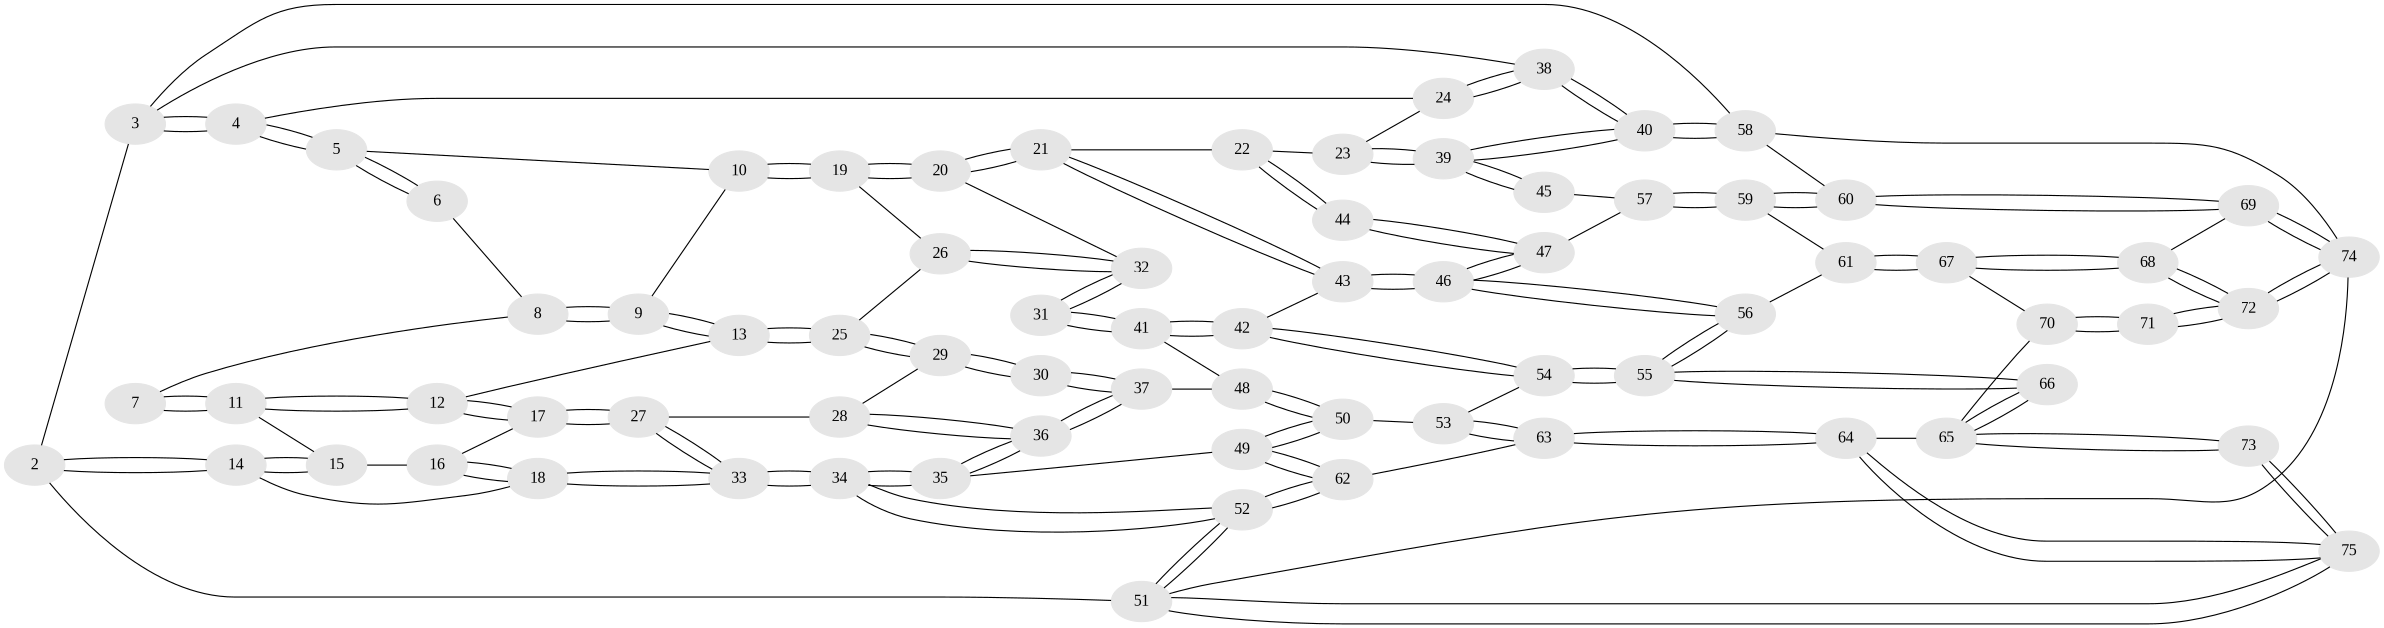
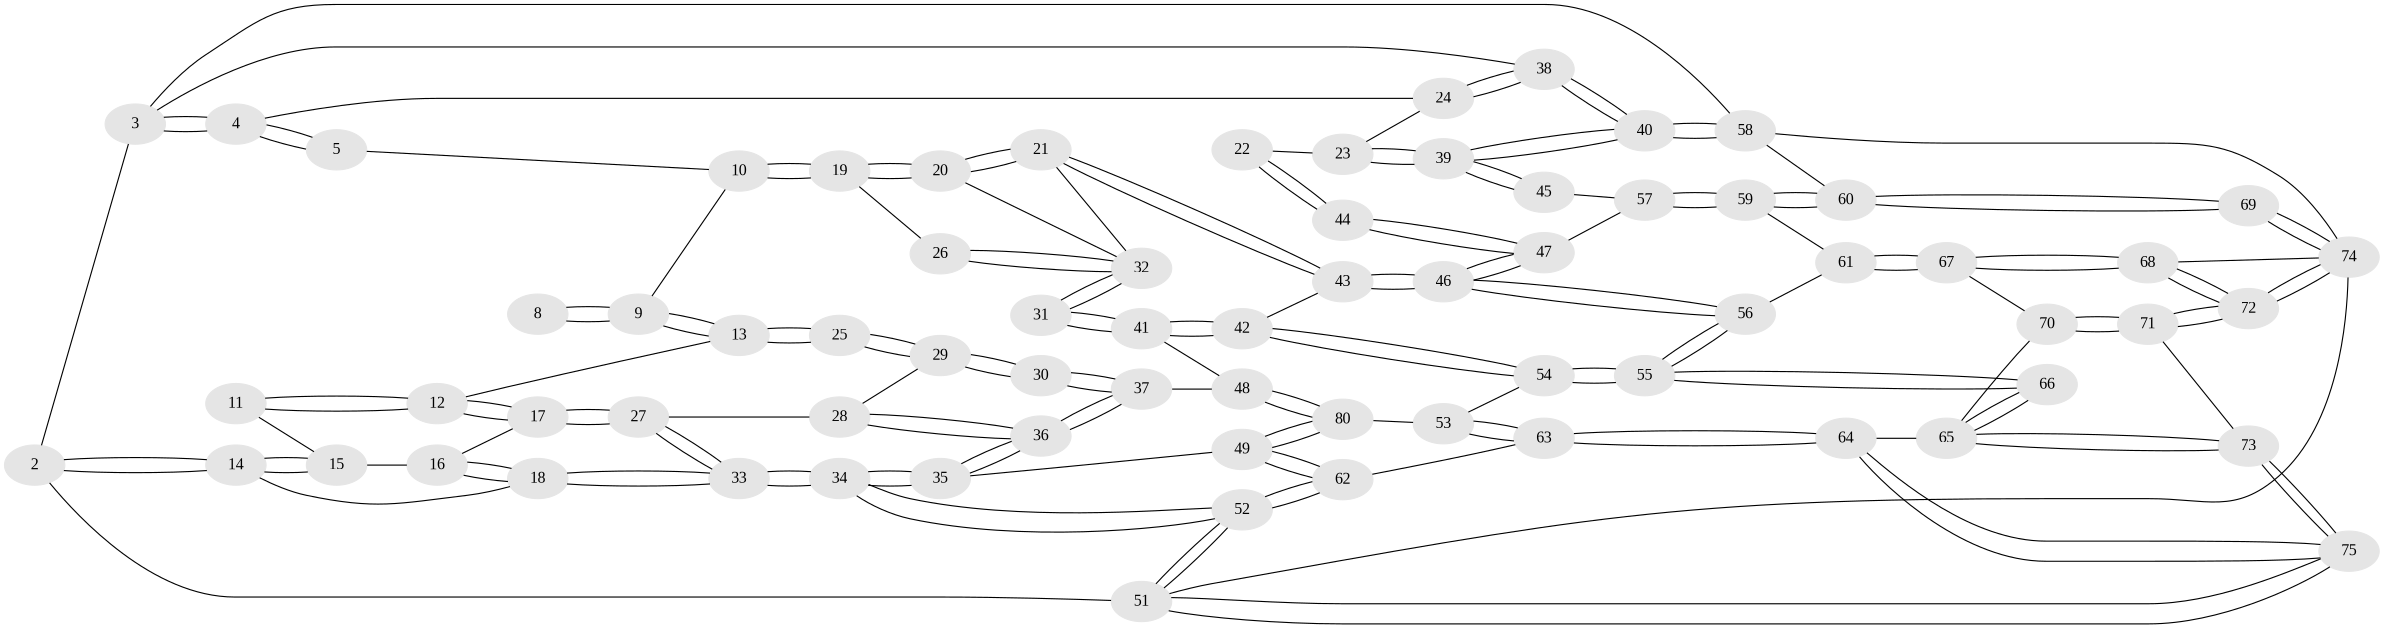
edge "21" -- "22": now "21" -- "32"
node "6": removed
edge "69" -- "68": now "74" -- "68"
edge "26" -- "25": removed
edge "71" -- "73": added
node "7": removed
node "50": label "50" -> "80"
